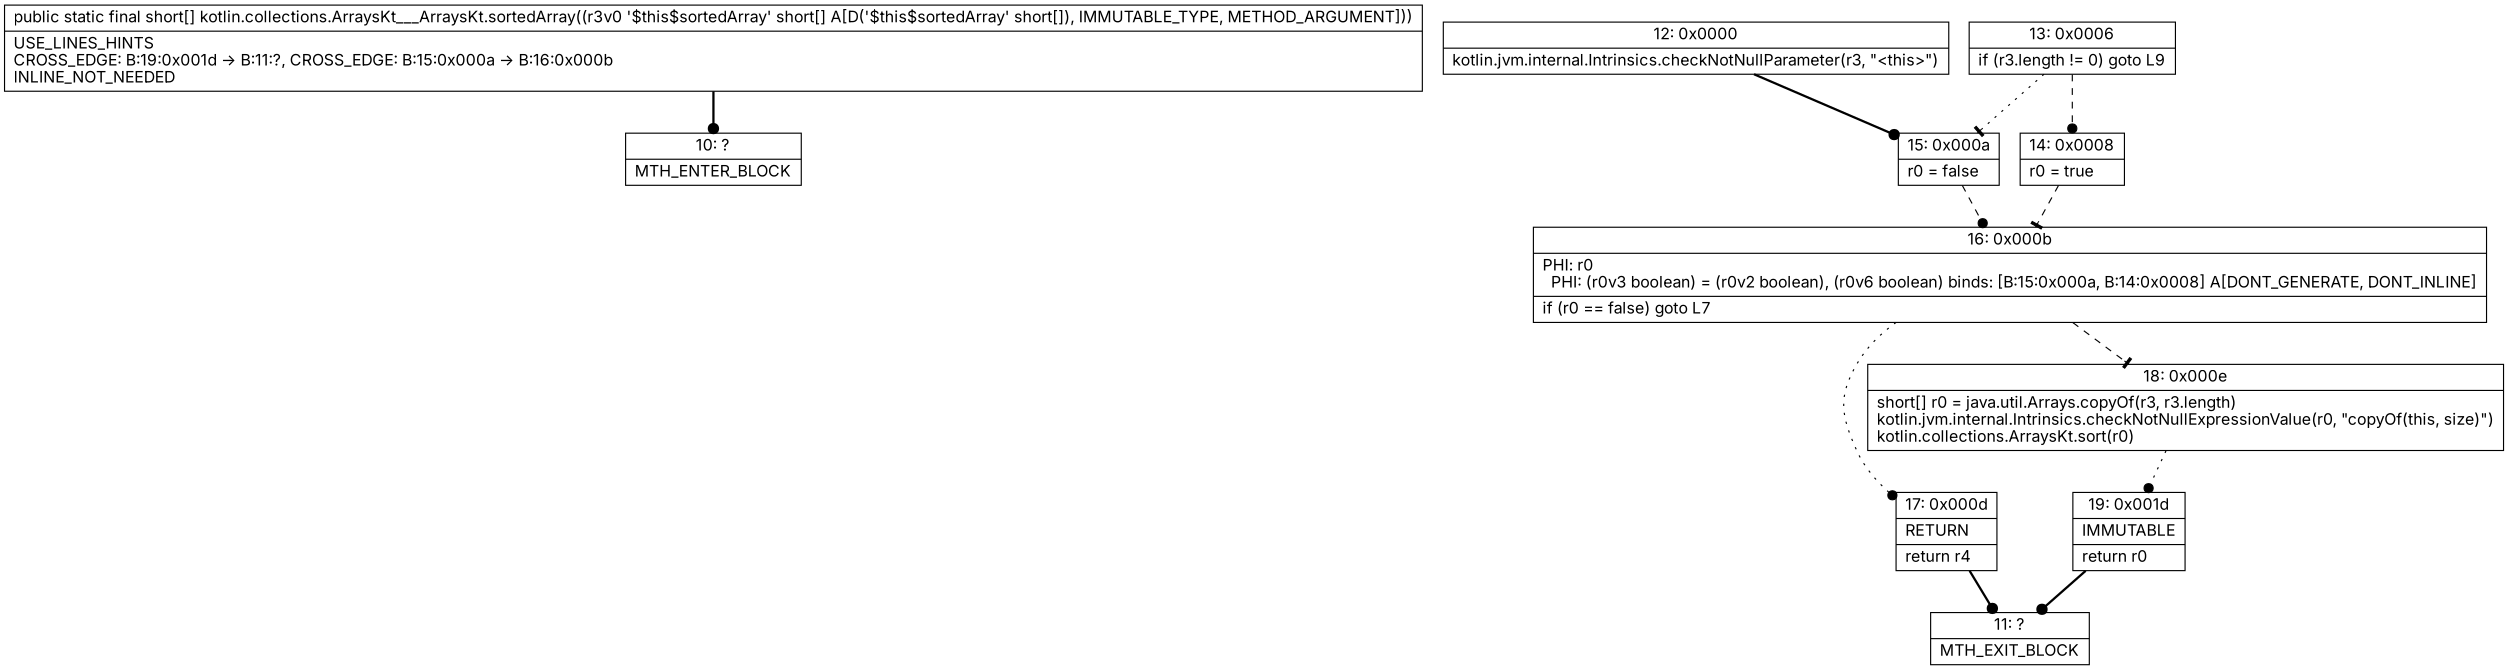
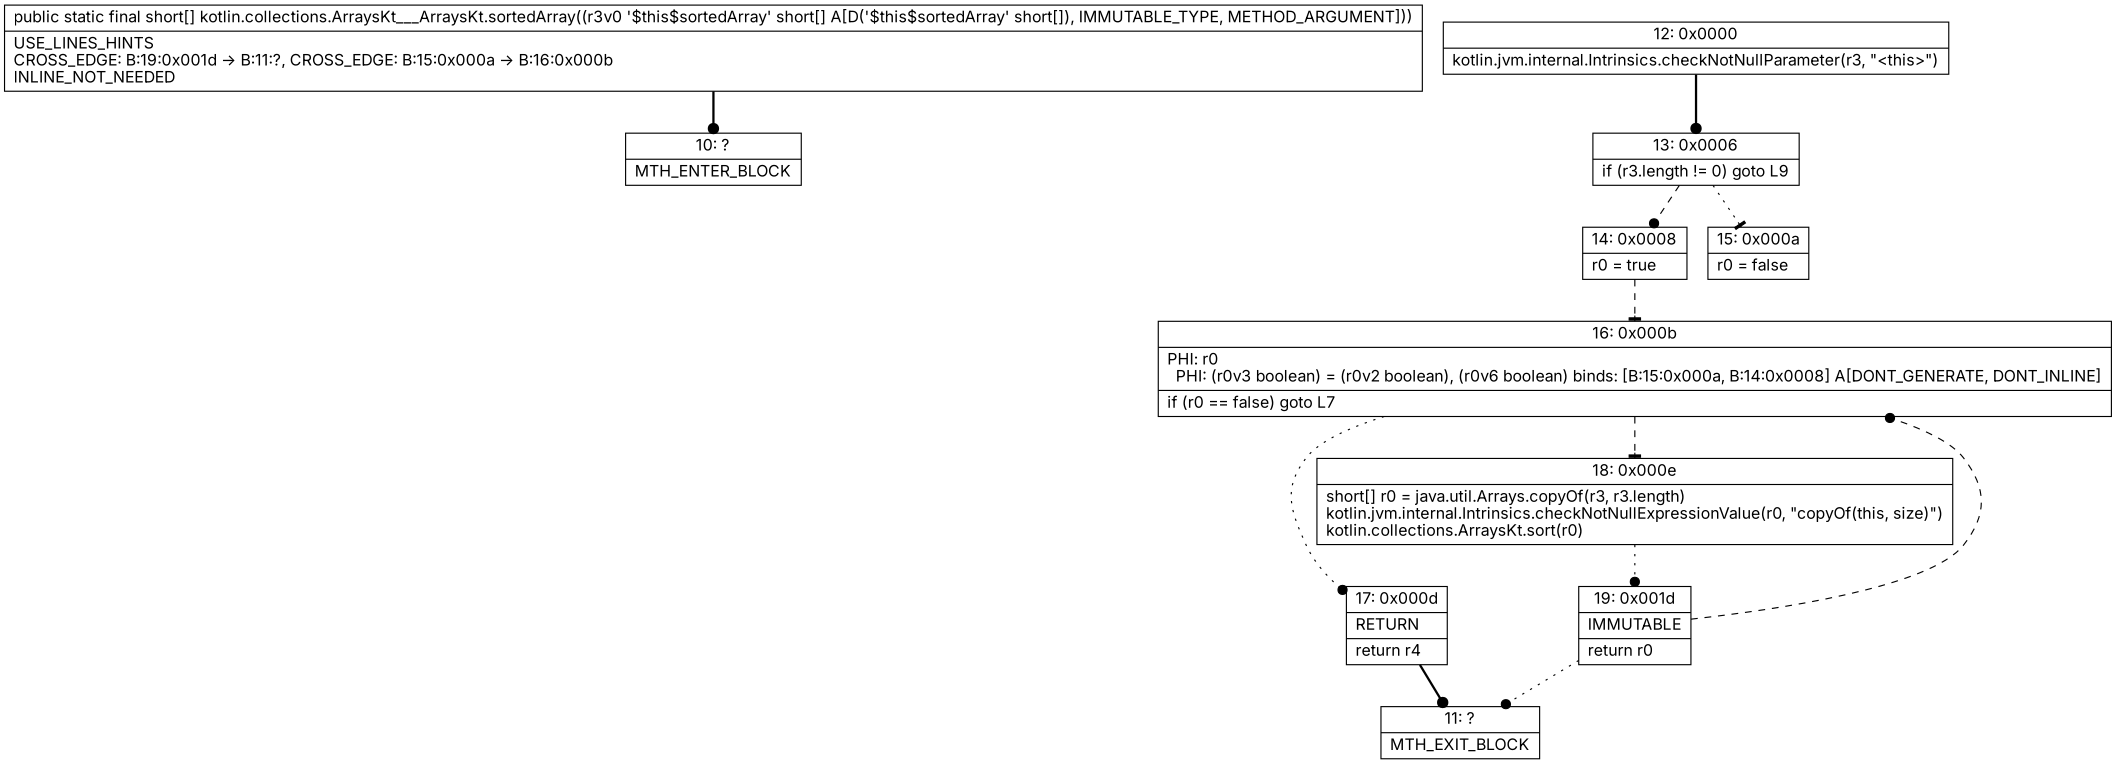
edge "12: 0x0000" -> "15: 0x000a": now "12: 0x0000" -> "13: 0x0006"
edge "15: 0x000a" -> "16: 0x000b": now "19: 0x001d" -> "16: 0x000b"
edge "19: 0x001d" -> "11: ?": style bold -> dotted
